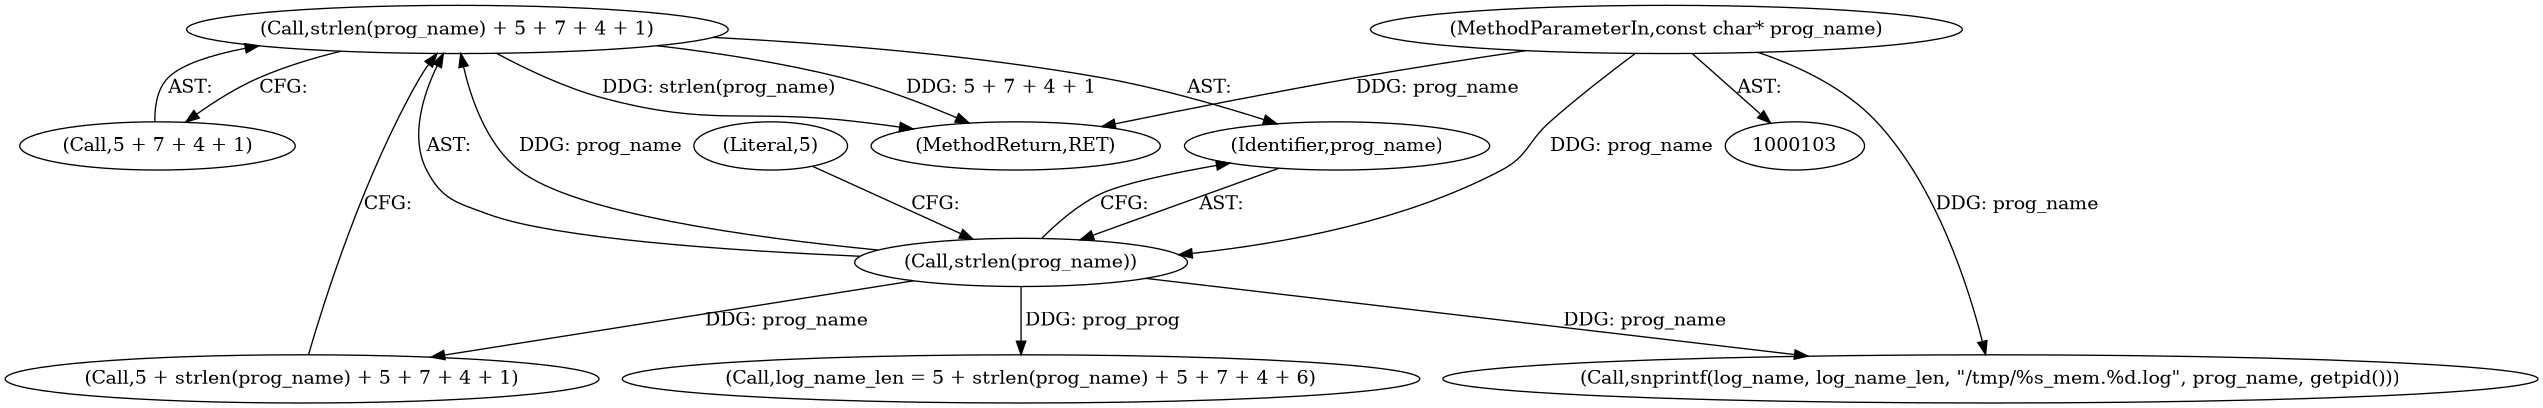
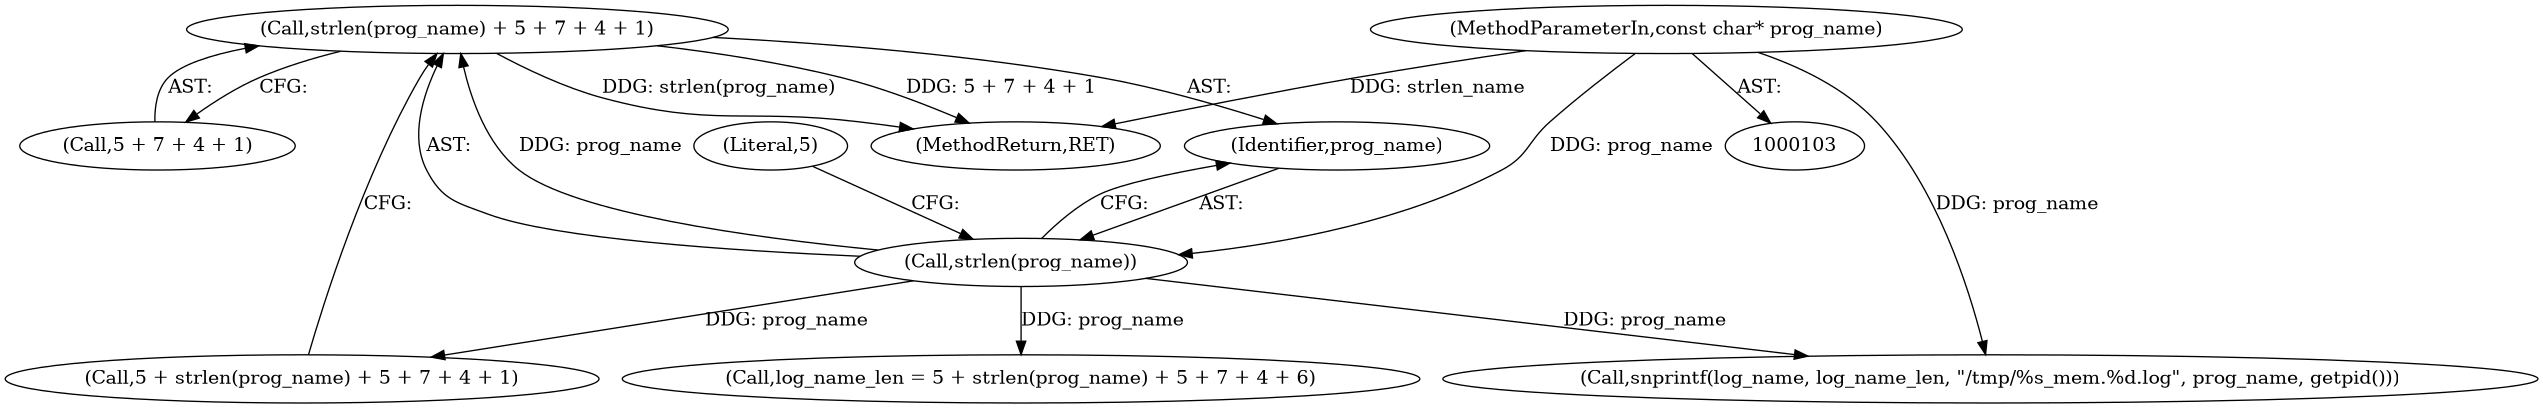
edge "(MethodParameterIn,const char* prog_name)" -> "(MethodReturn,RET)": label "DDG: prog_name" -> "DDG: strlen_name"
edge "(Call,strlen(prog_name))" -> "(Call,log_name_len = 5 + strlen(prog_name) + 5 + 7 + 4 + 6)": label "DDG: prog_prog" -> "DDG: prog_name"
